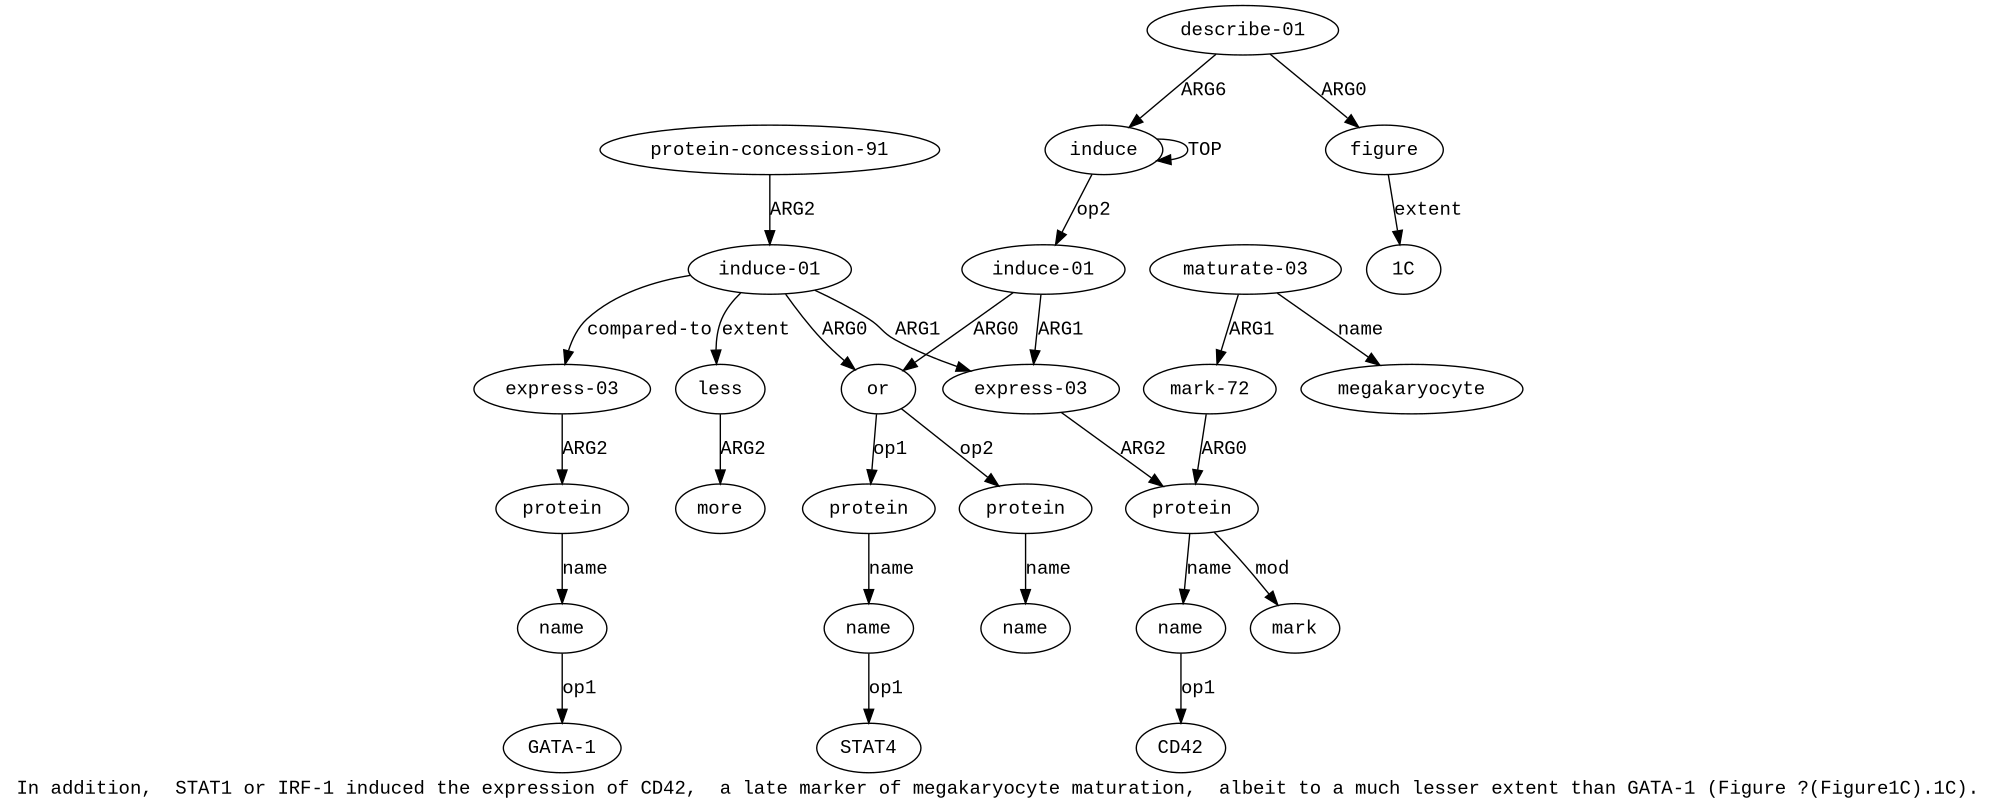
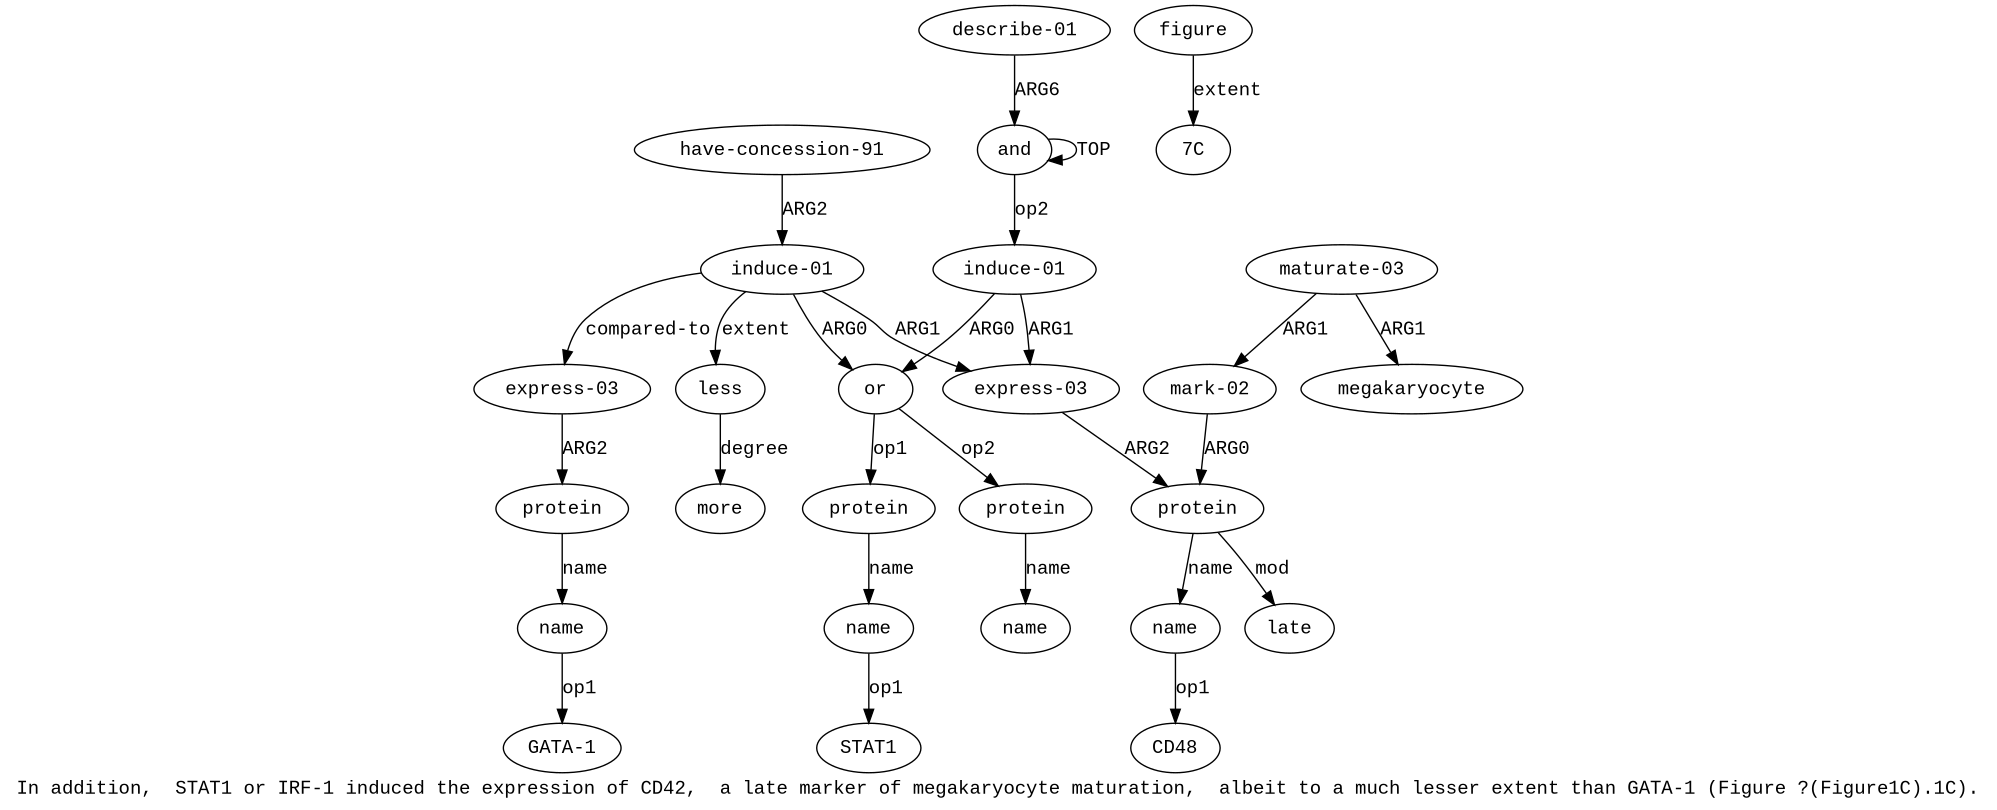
edge "describe-01" -> "figure": removed, label "ARG0"
node "protein-concession-91": label "protein-concession-91" -> "have-concession-91"
node "induce": label "induce" -> "and"
node "1C": label "1C" -> "7C"
edge "maturate-03" -> "megakaryocyte": label "name" -> "ARG1"
node "mark-72": label "mark-72" -> "mark-02"
edge "less" -> "more": label "ARG2" -> "degree"
node "mark": label "mark" -> "late"
node "STAT4": label "STAT4" -> "STAT1"
node "CD42": label "CD42" -> "CD48"
